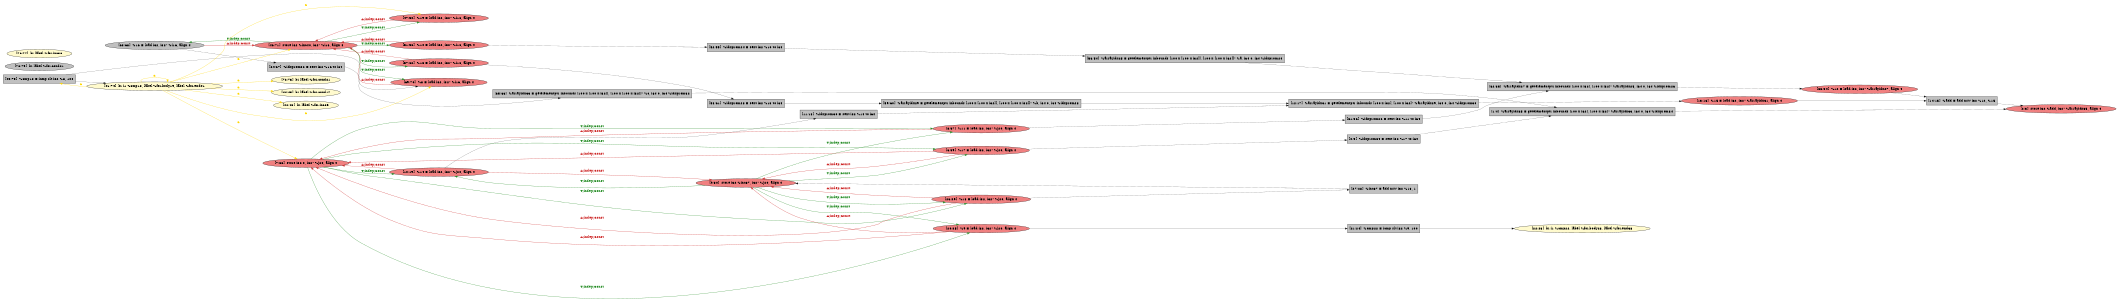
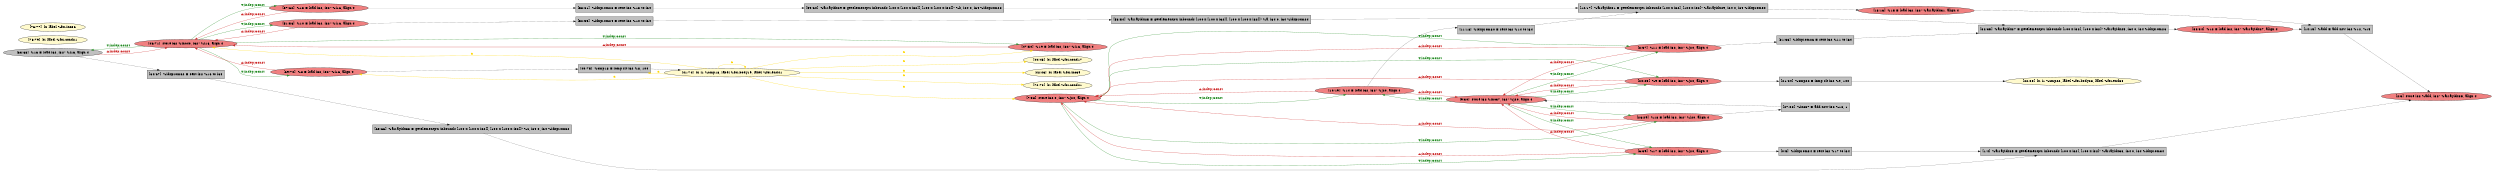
edge "[40/75]  %cmp18 = icmp slt i32 %8, 100" -> "[69/70]  %8 = load i32, i32* %i16, align 4": reversed
edge "[8/37]  %11 = load i32, i32* %j20, align 4" -> "[9/30]  store i32 %inc37, i32* %j20, align 4": added, label "A|indep|Const"
node "[78/79]  br label %for.cond21": fillcolor grey -> lemonchiffon
